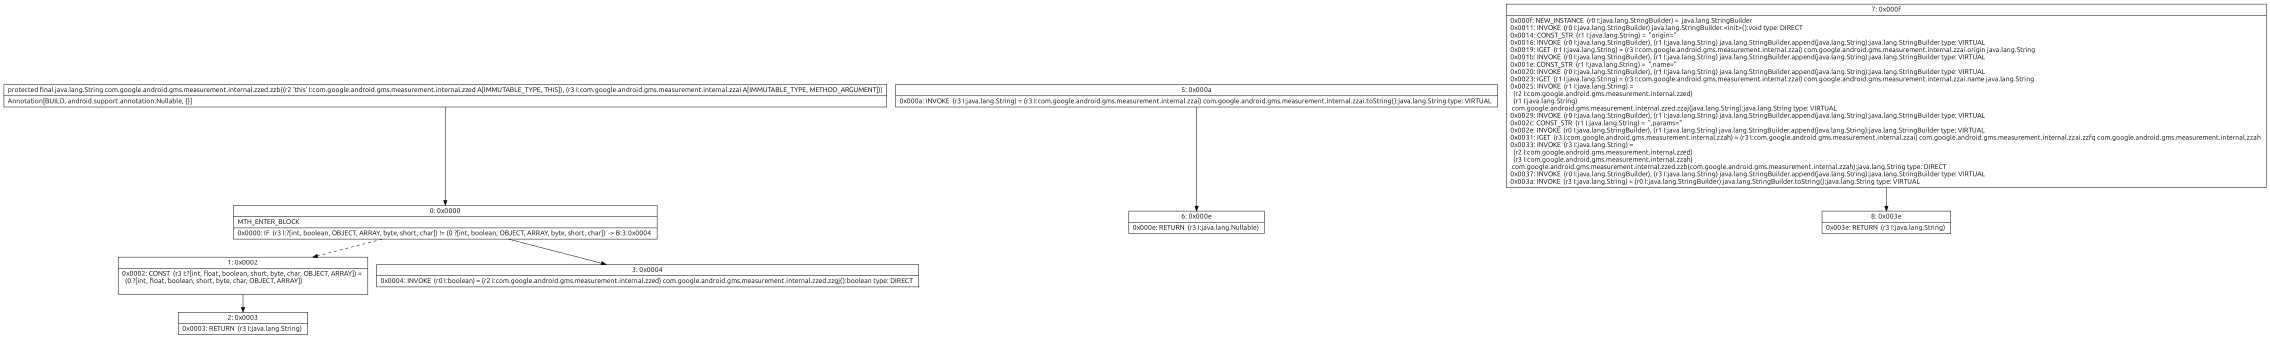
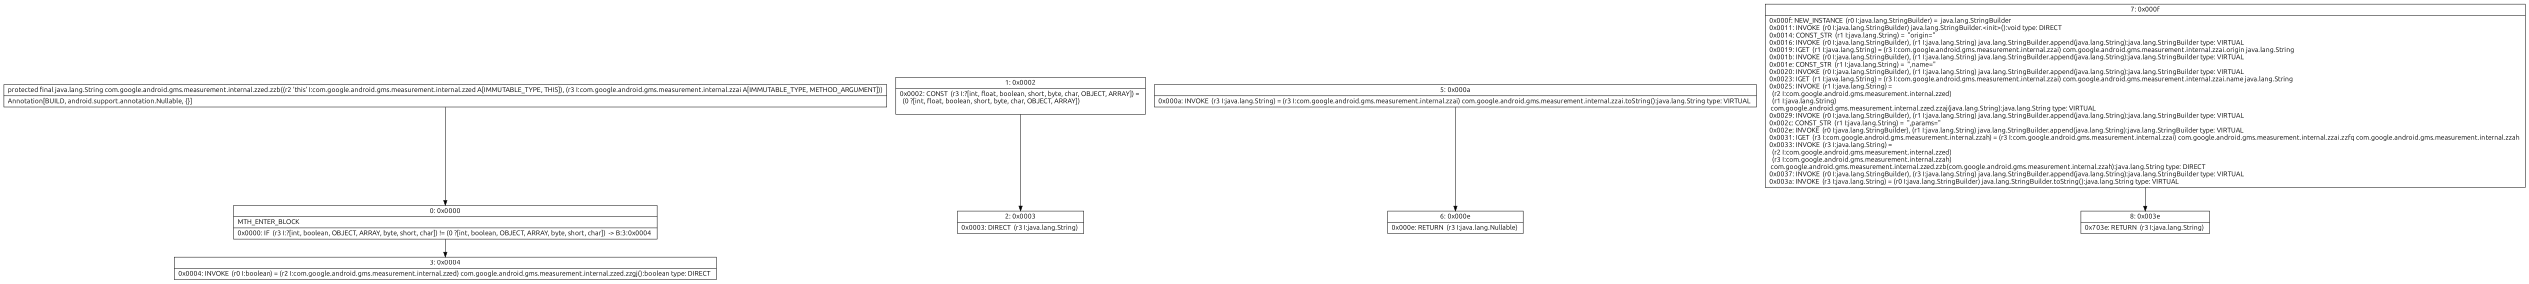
node "8: 0x003e": text "0x003e: RETURN  (r3 I:java.lang.String)" -> "0x703e: RETURN  (r3 I:java.lang.String)"
edge "0: 0x0000" -> "1: 0x0002": removed
node "2: 0x0003": text "0x0003: RETURN  (r3 I:java.lang.String)" -> "0x0003: DIRECT  (r3 I:java.lang.String)"
